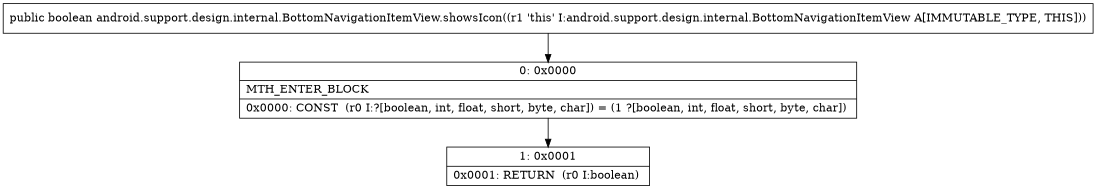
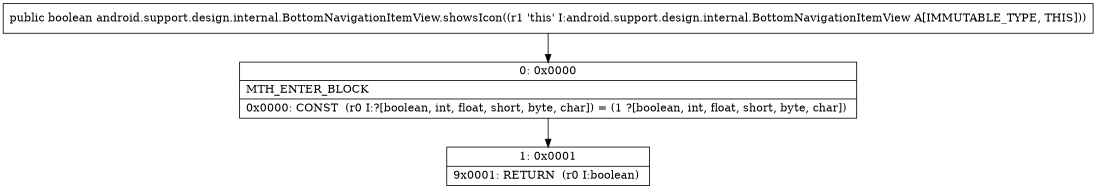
node "1: 0x0001": text "0x0001: RETURN  (r0 I:boolean)" -> "9x0001: RETURN  (r0 I:boolean)"
